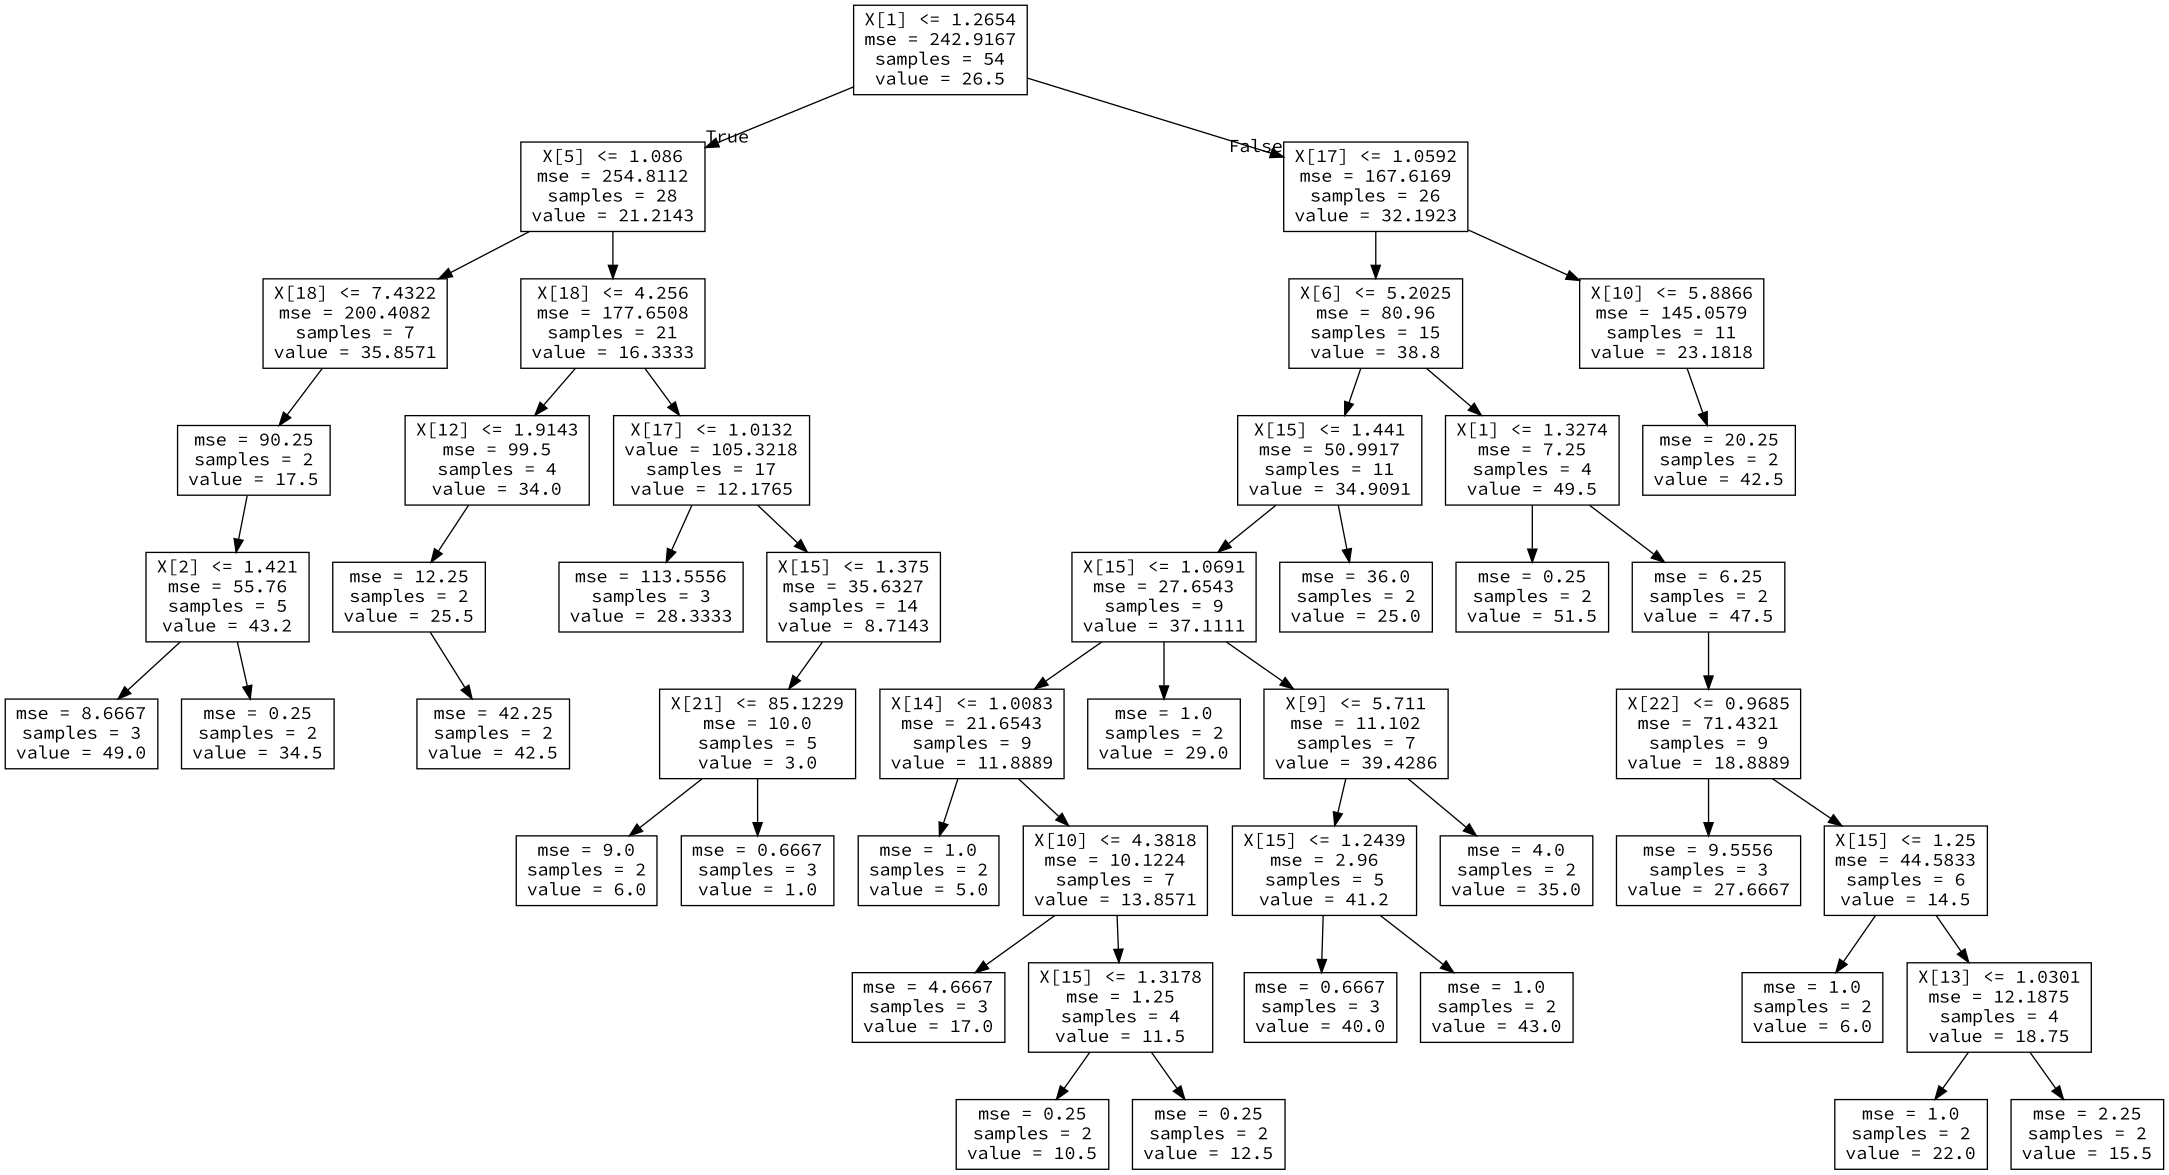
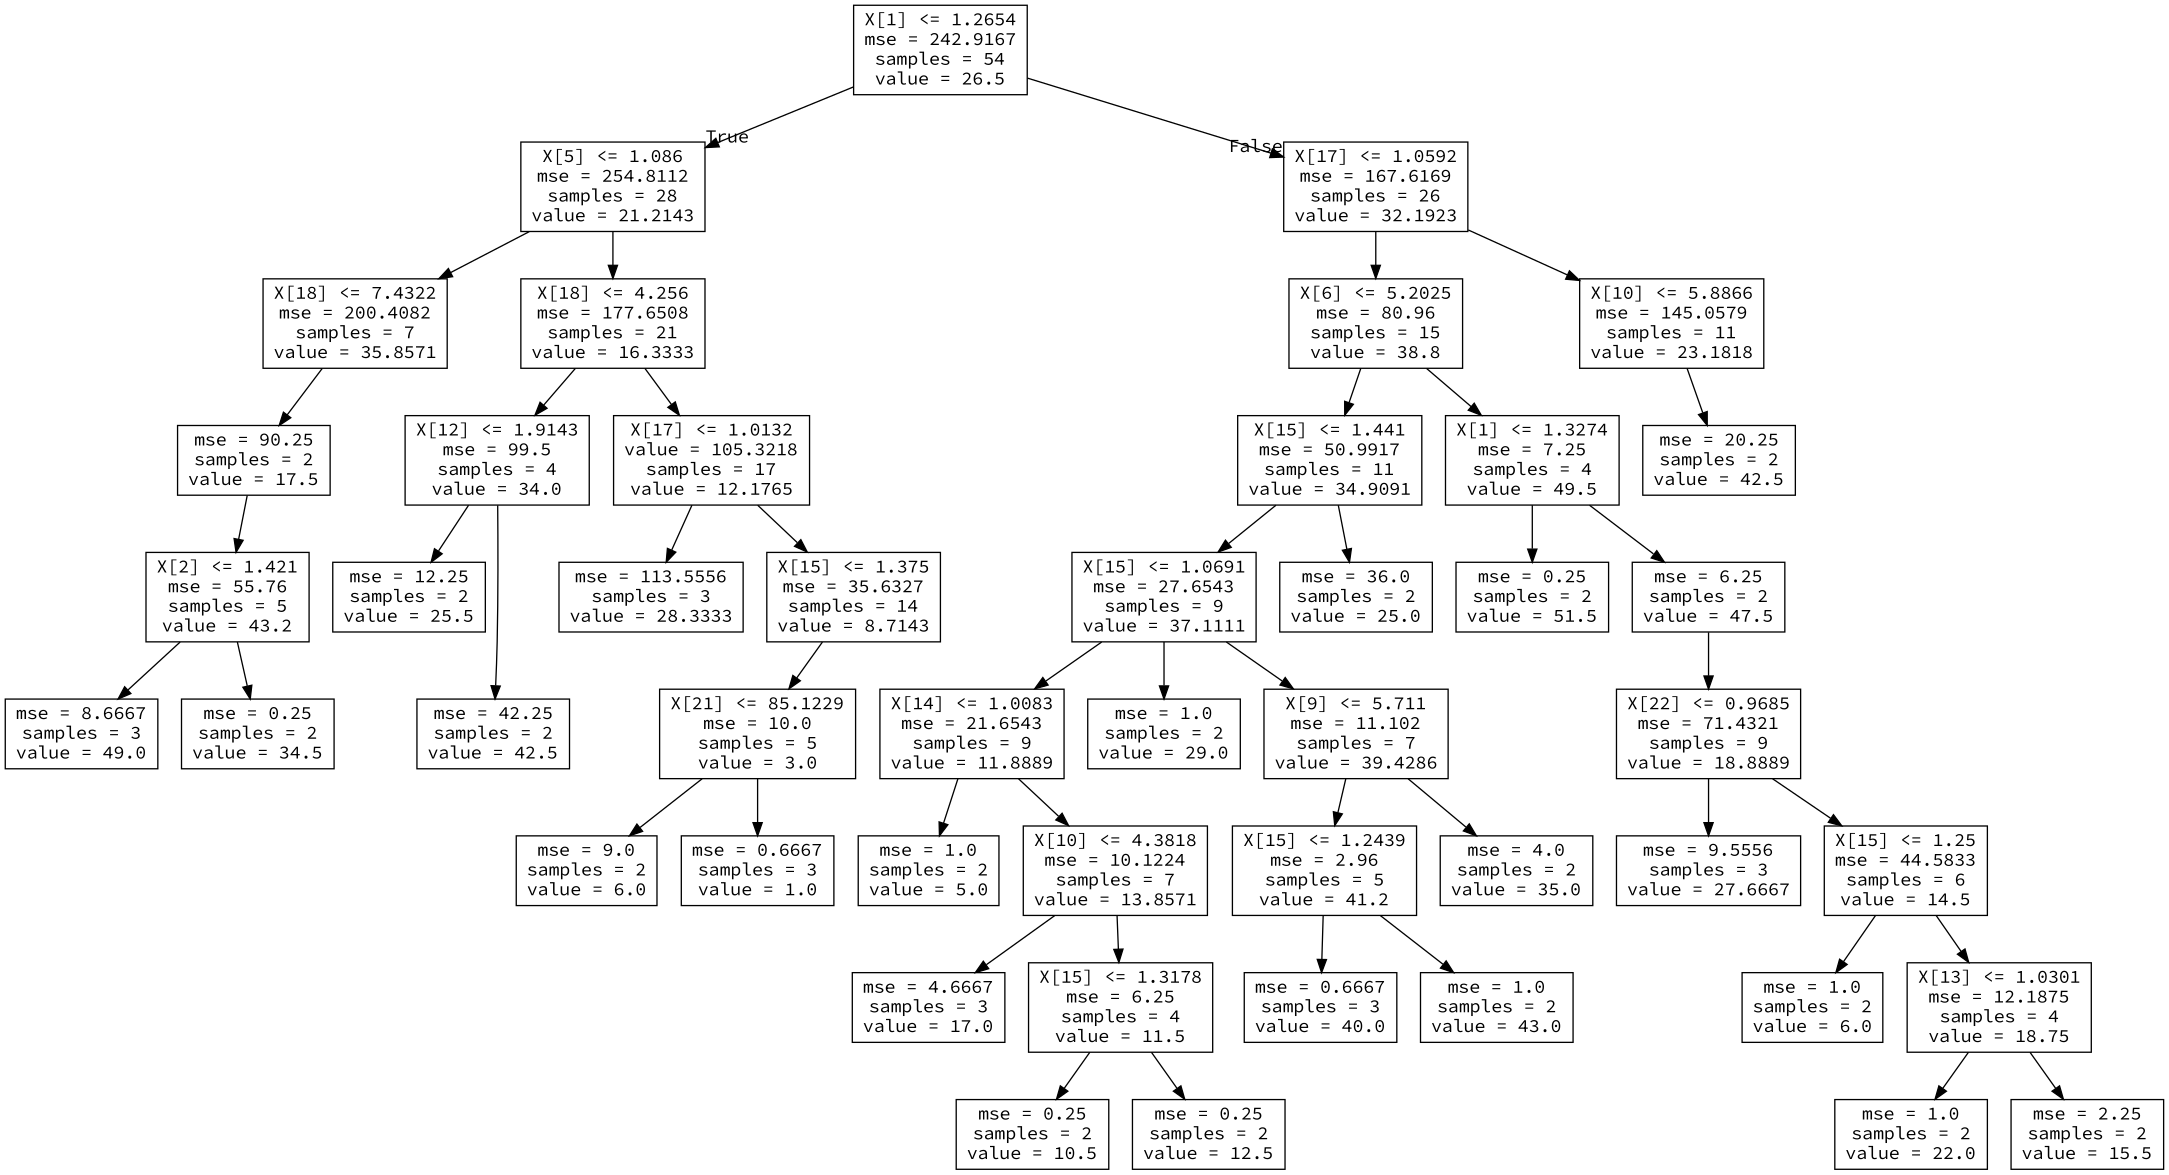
edge "mse = 12.25 samples = 2 value = 25.5" -> "mse = 42.25 samples = 2 value = 42.5": now "X[12] <= 1.9143 mse = 99.5 samples = 4 value = 34.0" -> "mse = 42.25 samples = 2 value = 42.5"
node "X[15] <= 1.3178 mse = 1.25 samples = 4 value = 11.5": label "X[15] <= 1.3178 mse = 1.25 samples = 4 value = 11.5" -> "X[15] <= 1.3178 mse = 6.25 samples = 4 value = 11.5"
